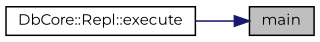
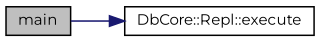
edge "DbCore::Repl::execute" -> "main": reversed
